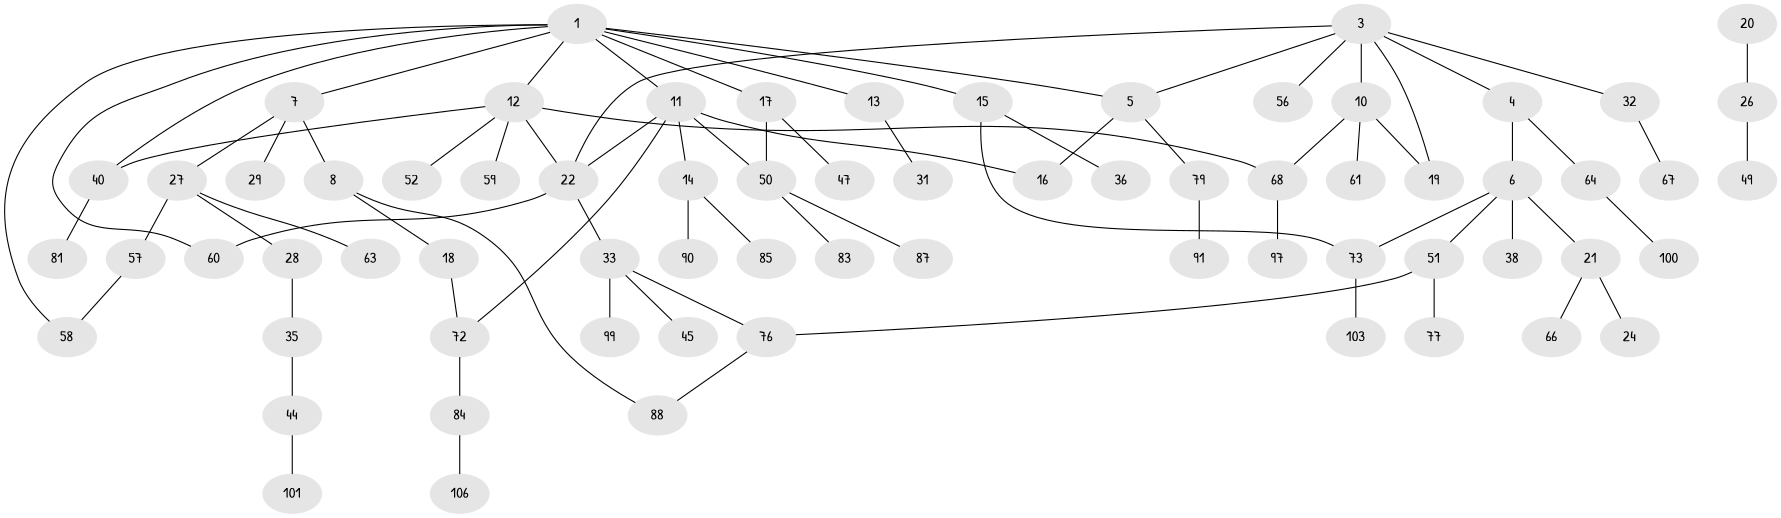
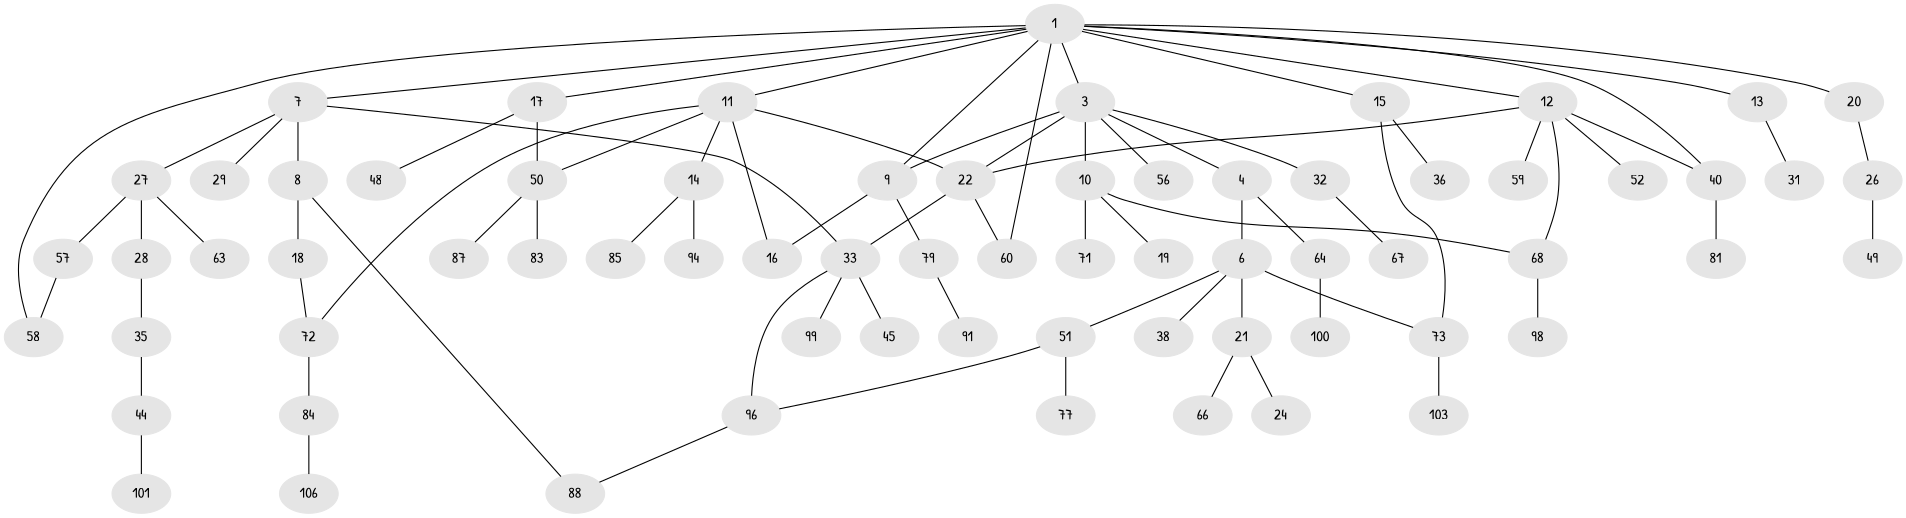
edge "1" -- "20": added
edge "3" -- "19": now "3" -- "1"
node "5": label "5" -> "9"
edge "7" -- "33": added
node "47": label "47" -> "48"
node "61": label "61" -> "71"
node "90": label "90" -> "94"
node "97": label "97" -> "98"
node "76": label "76" -> "96"
